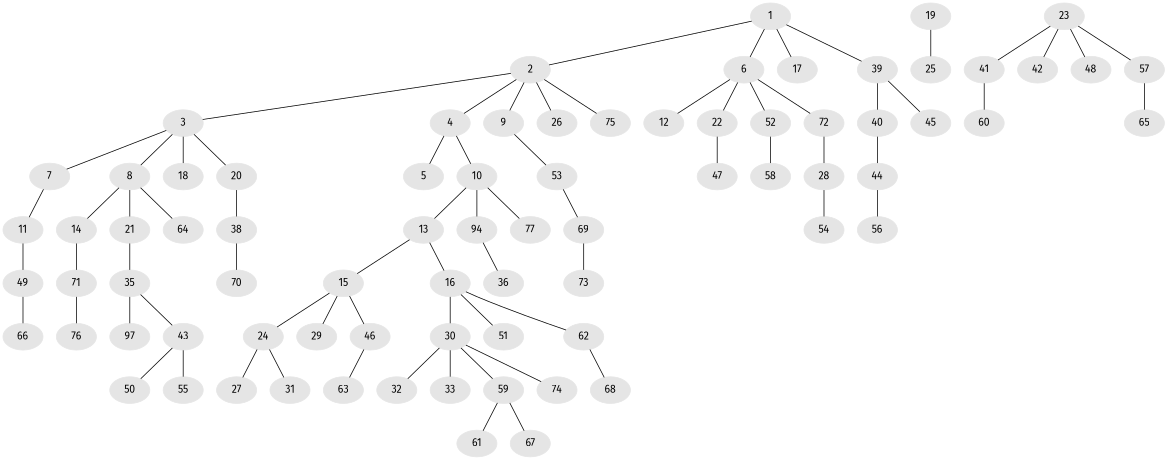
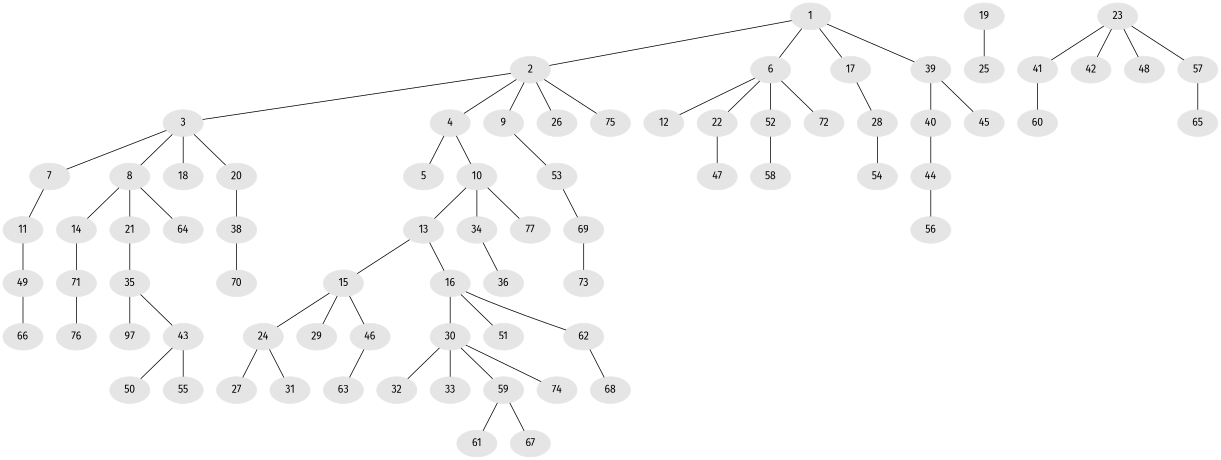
edge "72" -- "28": now "17" -- "28"
node "94": label "94" -> "34"
